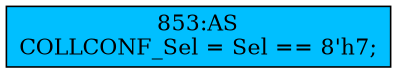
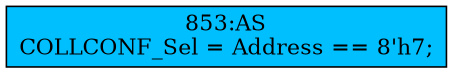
node "853:AS COLLCONF_Sel = Sel == 8'h7;": label "853:AS COLLCONF_Sel = Sel == 8'h7;" -> "853:AS COLLCONF_Sel = Address == 8'h7;"
